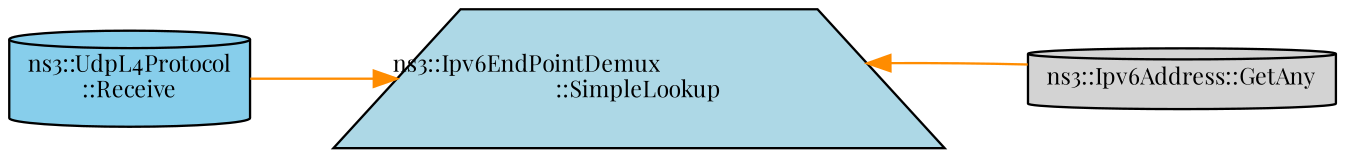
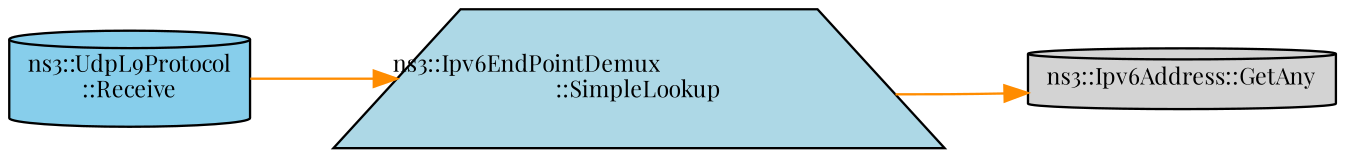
edge "ns3::Ipv6Address::GetAny" -> "ns3::Ipv6EndPointDemux ::SimpleLookup": reversed
node "ns3::UdpL4Protocol ::Receive": label "ns3::UdpL4Protocol ::Receive" -> "ns3::UdpL9Protocol ::Receive"
